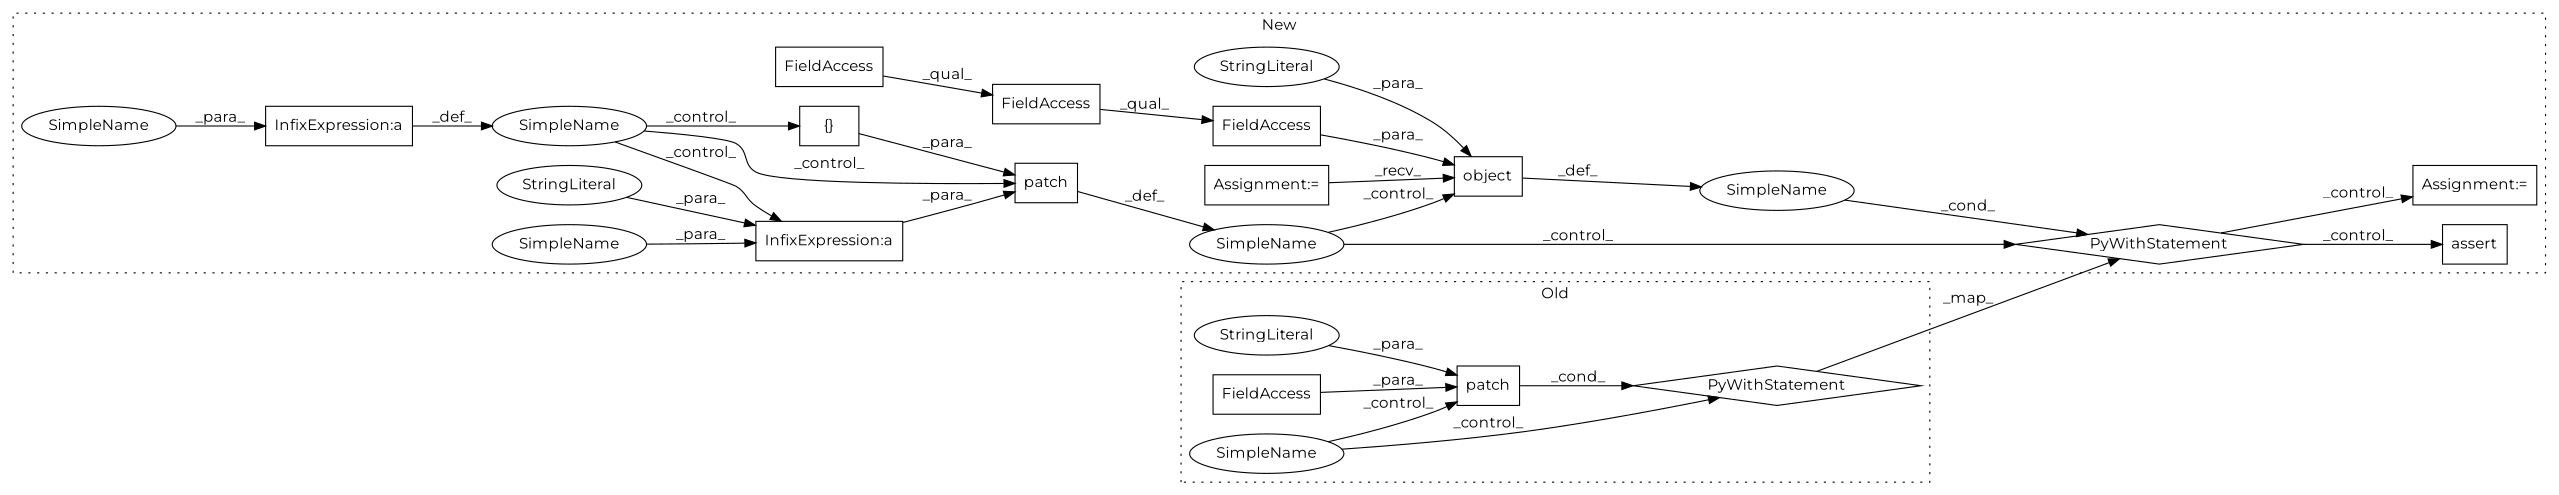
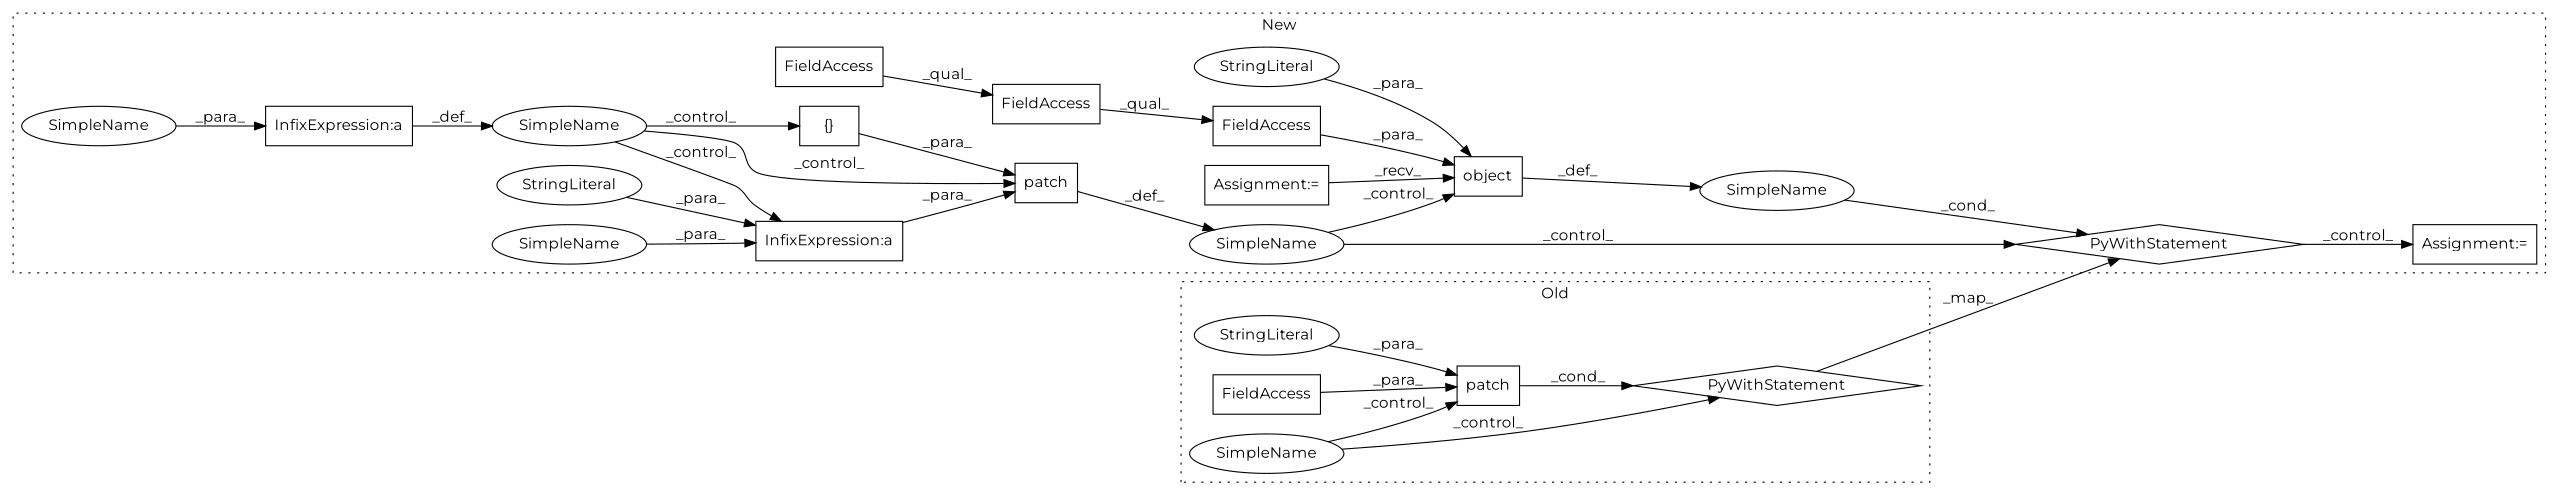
node "assert": removed
